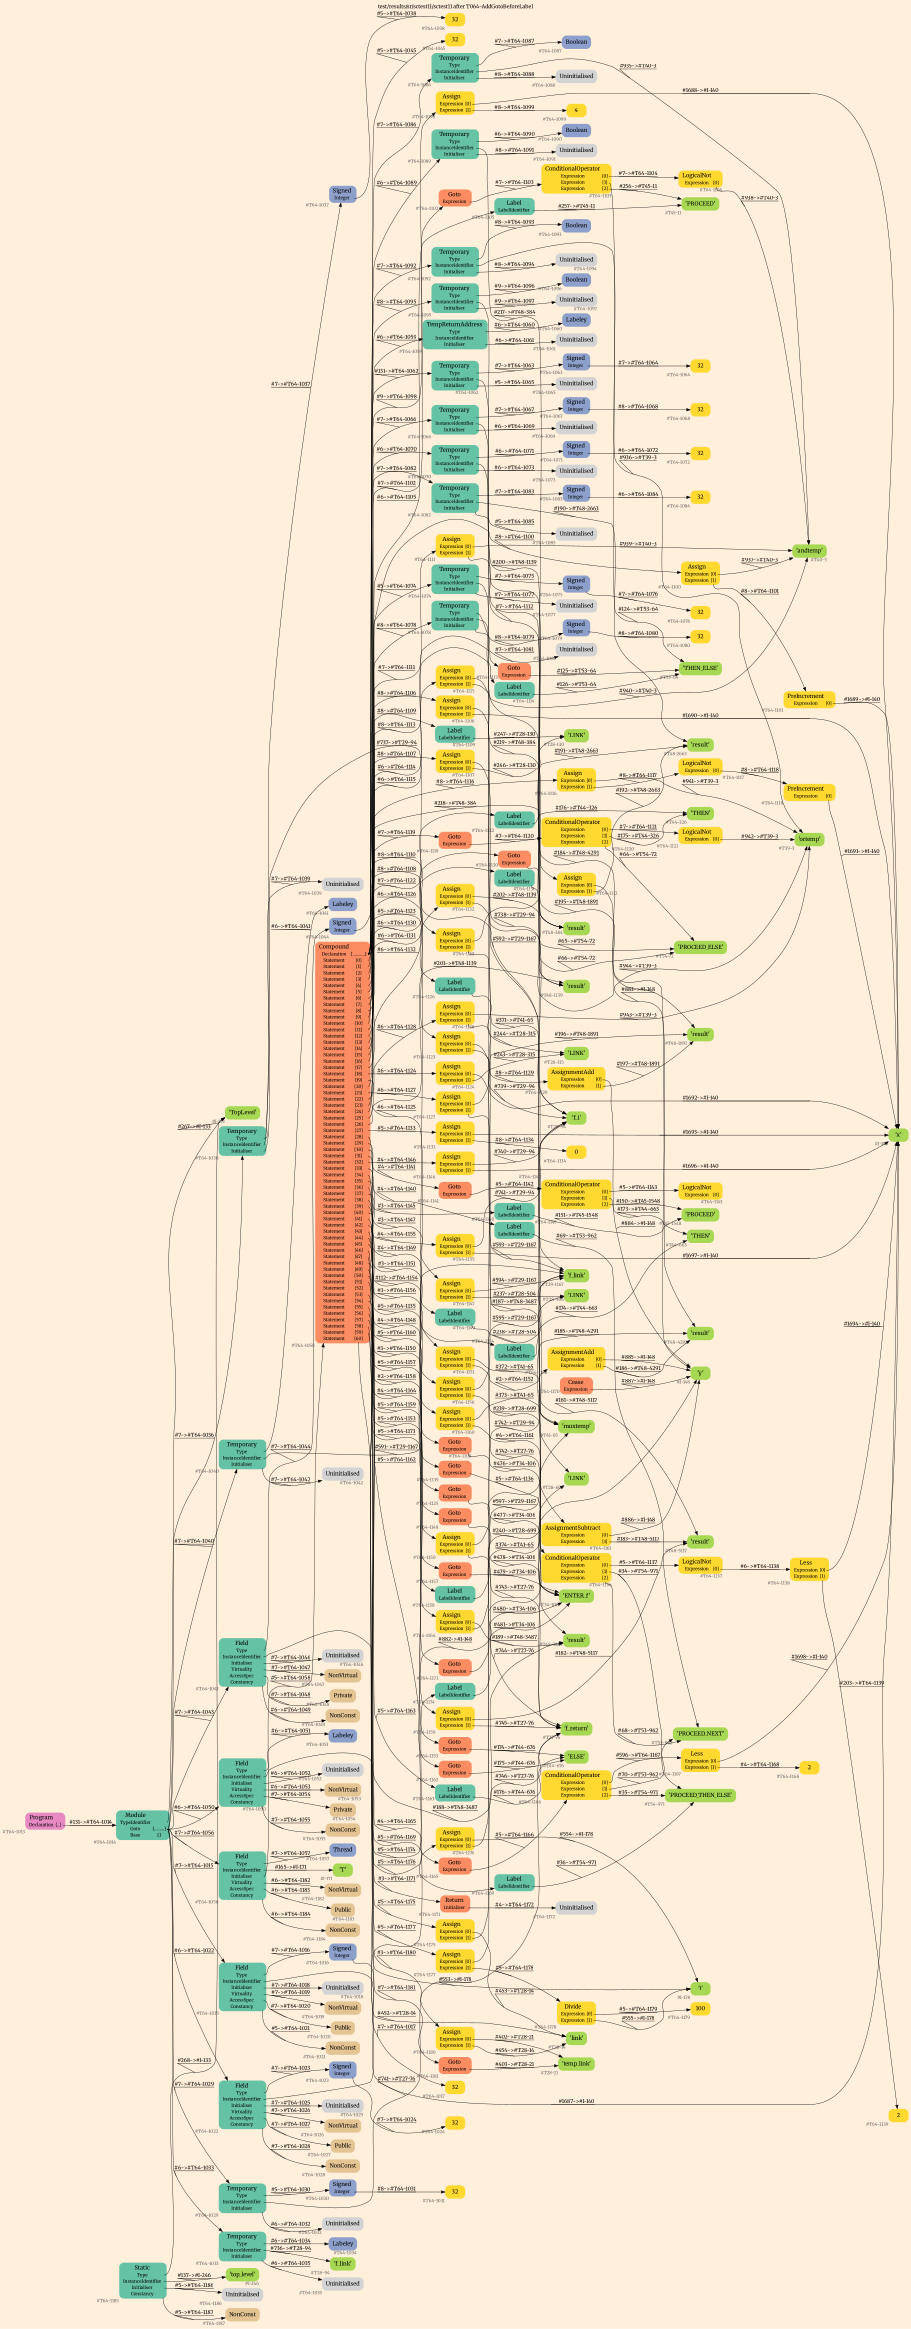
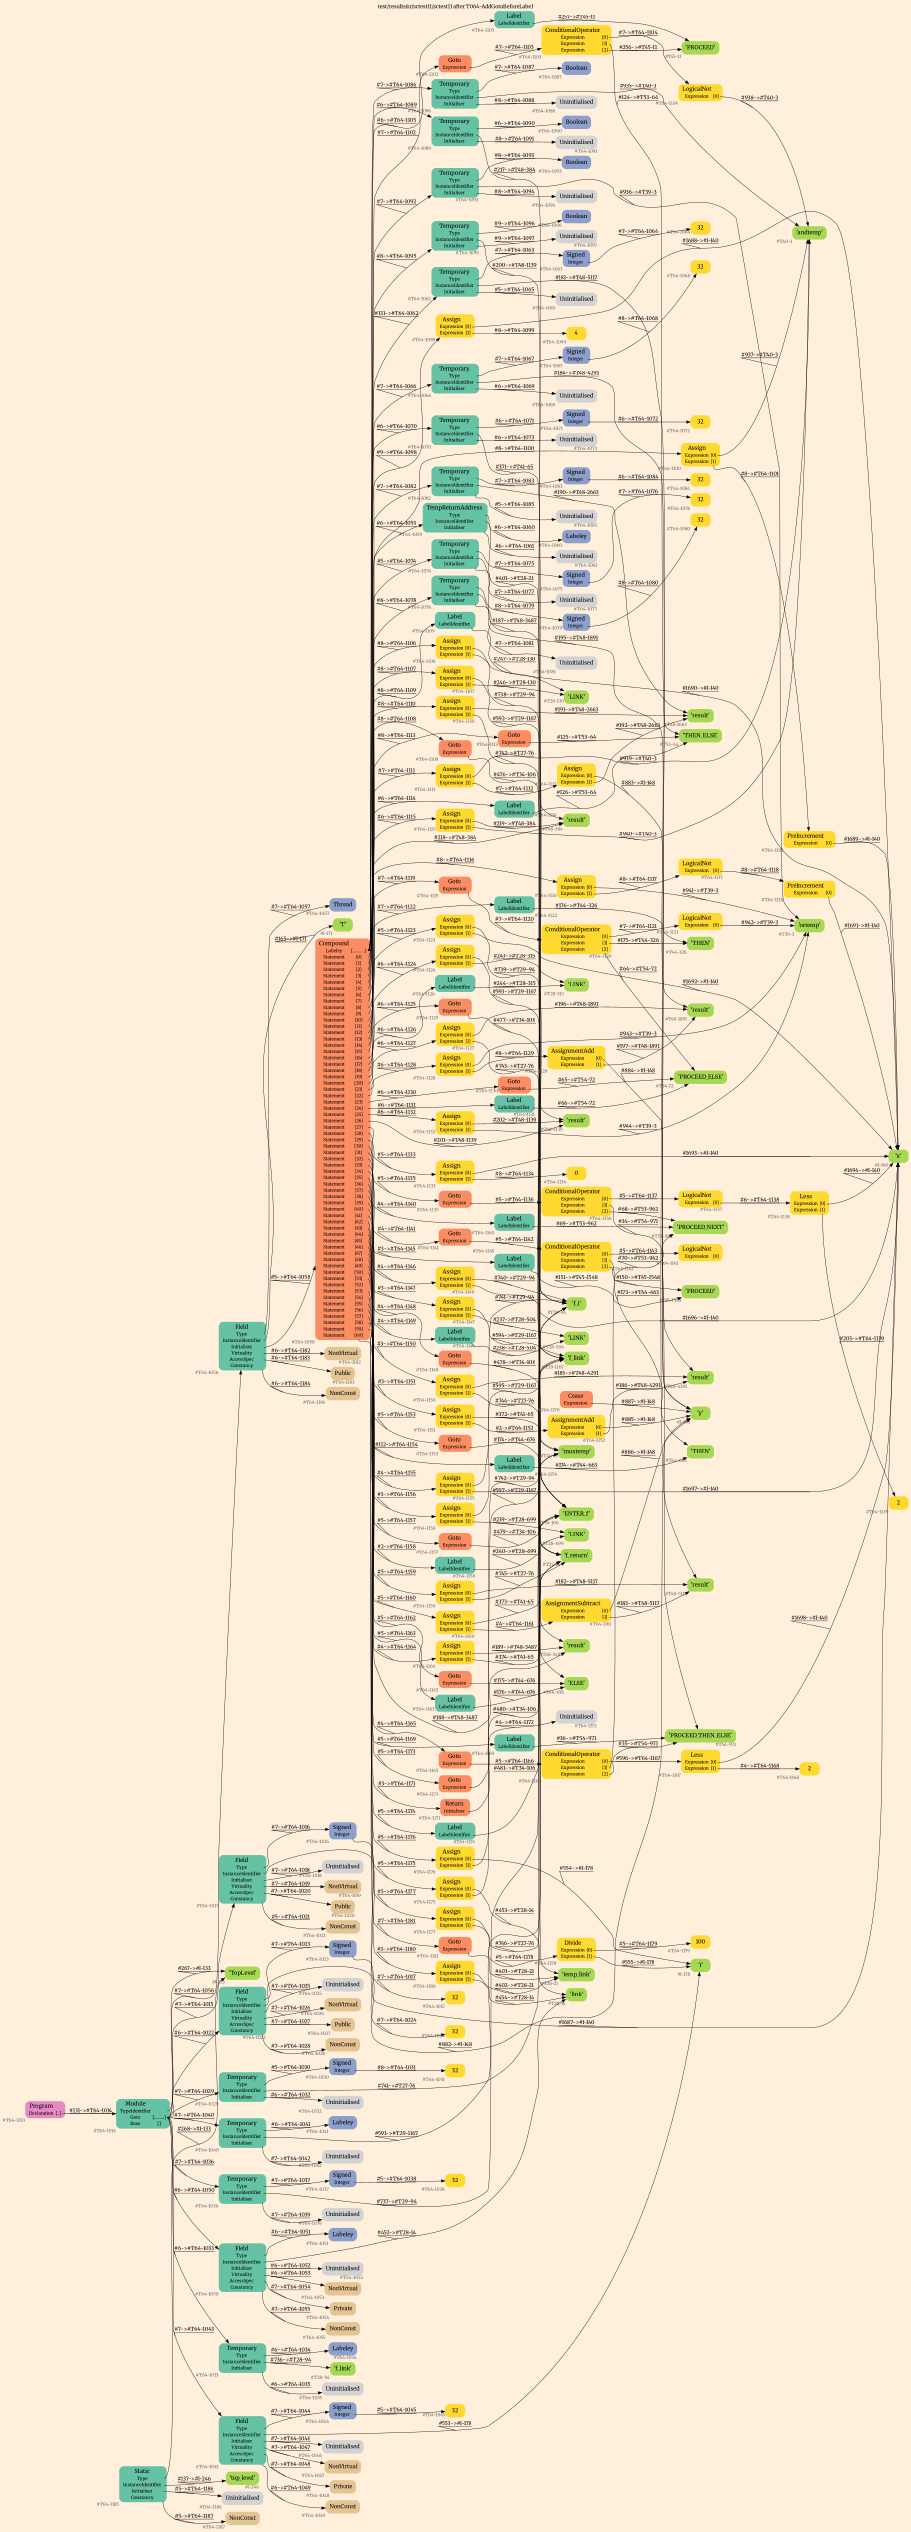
node "Compound": text "Declaration" -> "Labeley"
edge "TempReturnAddress" -> "'temp_link'": added, label "#401->#T28-21"
